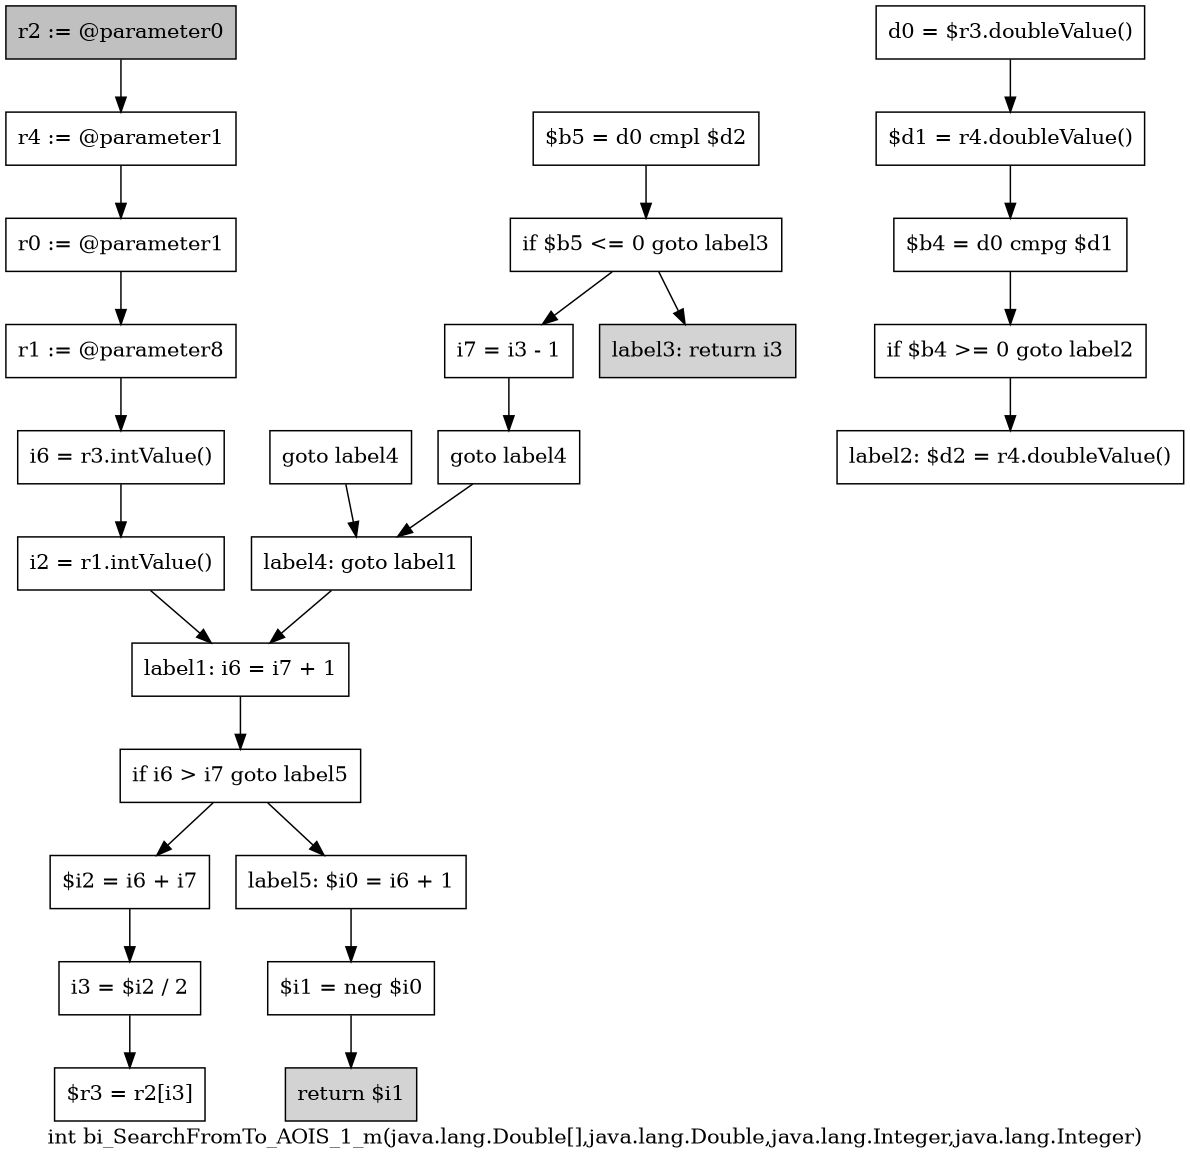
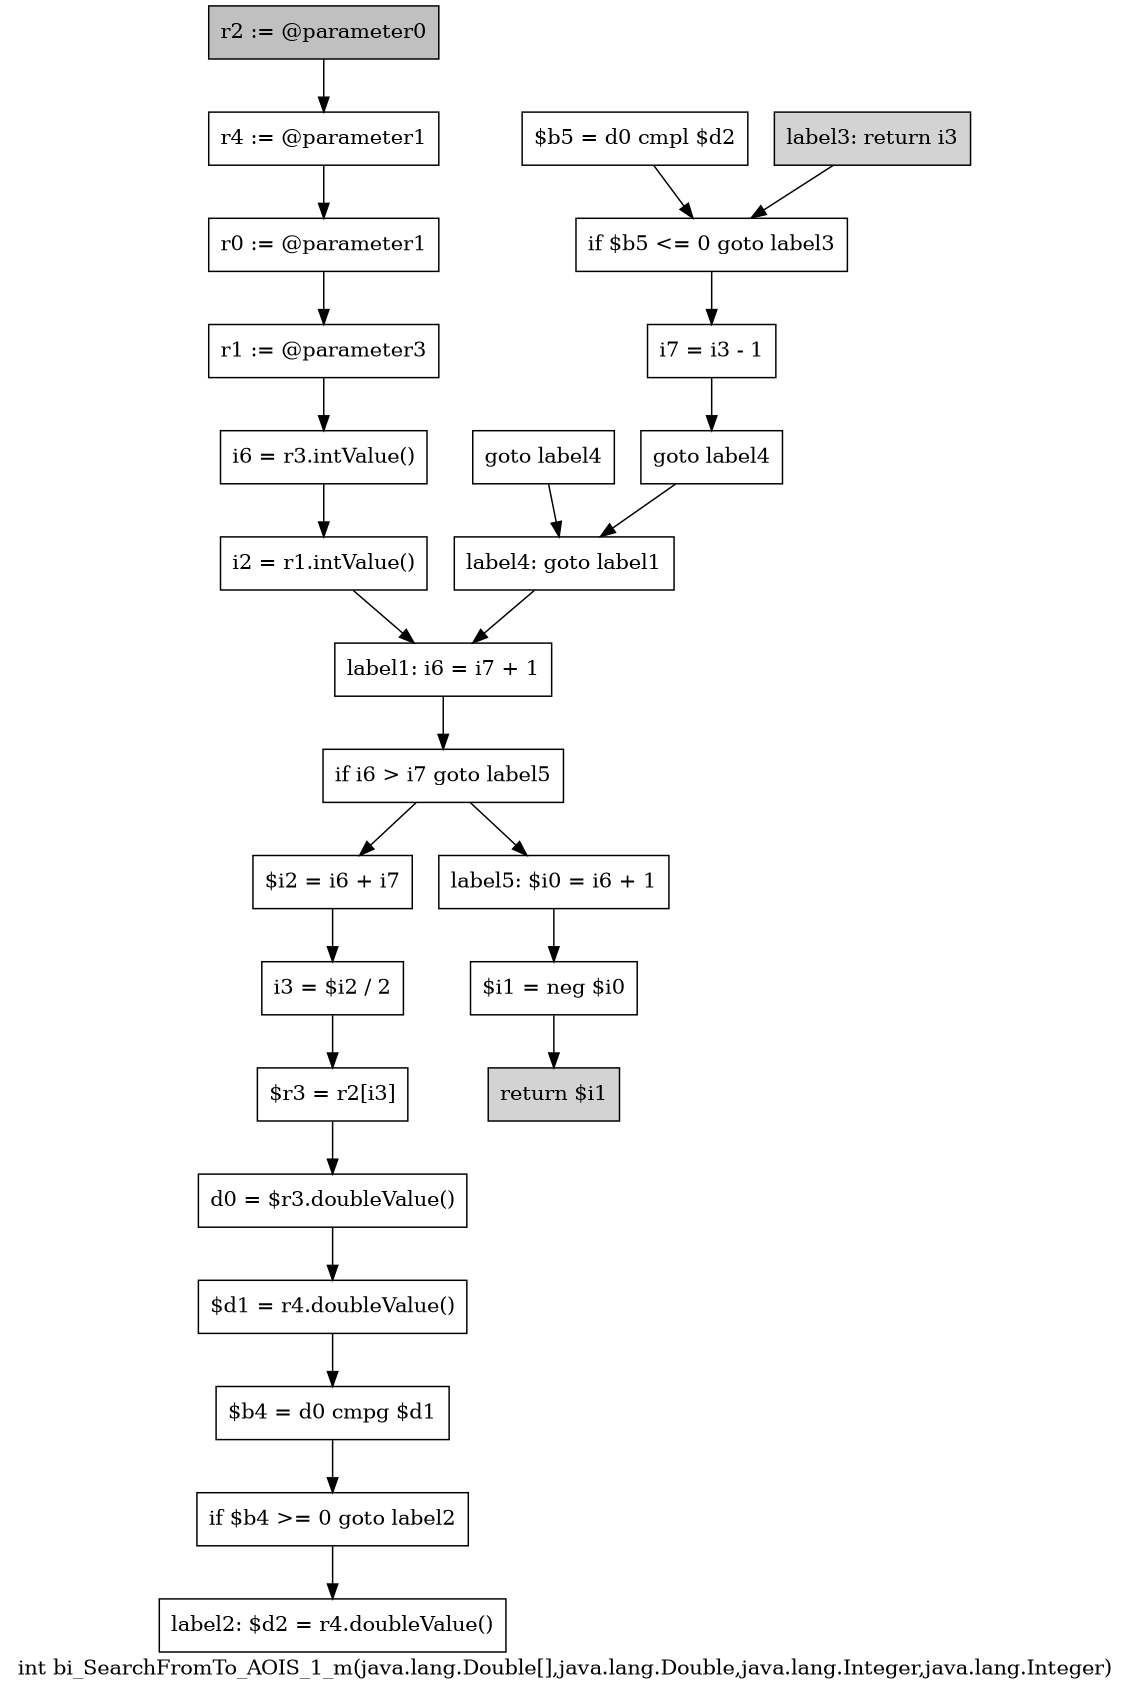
edge "if $b5 <= 0 goto label3" -> "label3: return i3": reversed
node "r1 := @parameter8": label "r1 := @parameter8" -> "r1 := @parameter3"
edge "$r3 = r2[i3]" -> "d0 = $r3.doubleValue()": added
